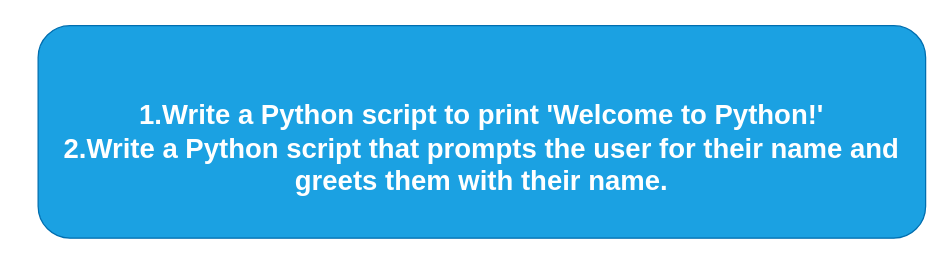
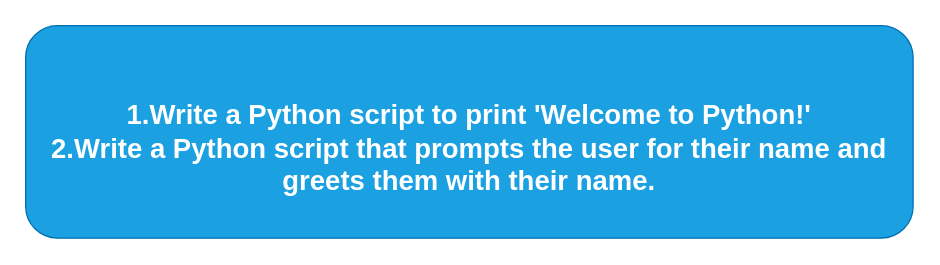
node "1.Write a Python script to print 'Welcome to Python!' 2.Write a Python script that prompts the user for their name and greets them with their name.": moved (482, 132) -> (469, 132)
